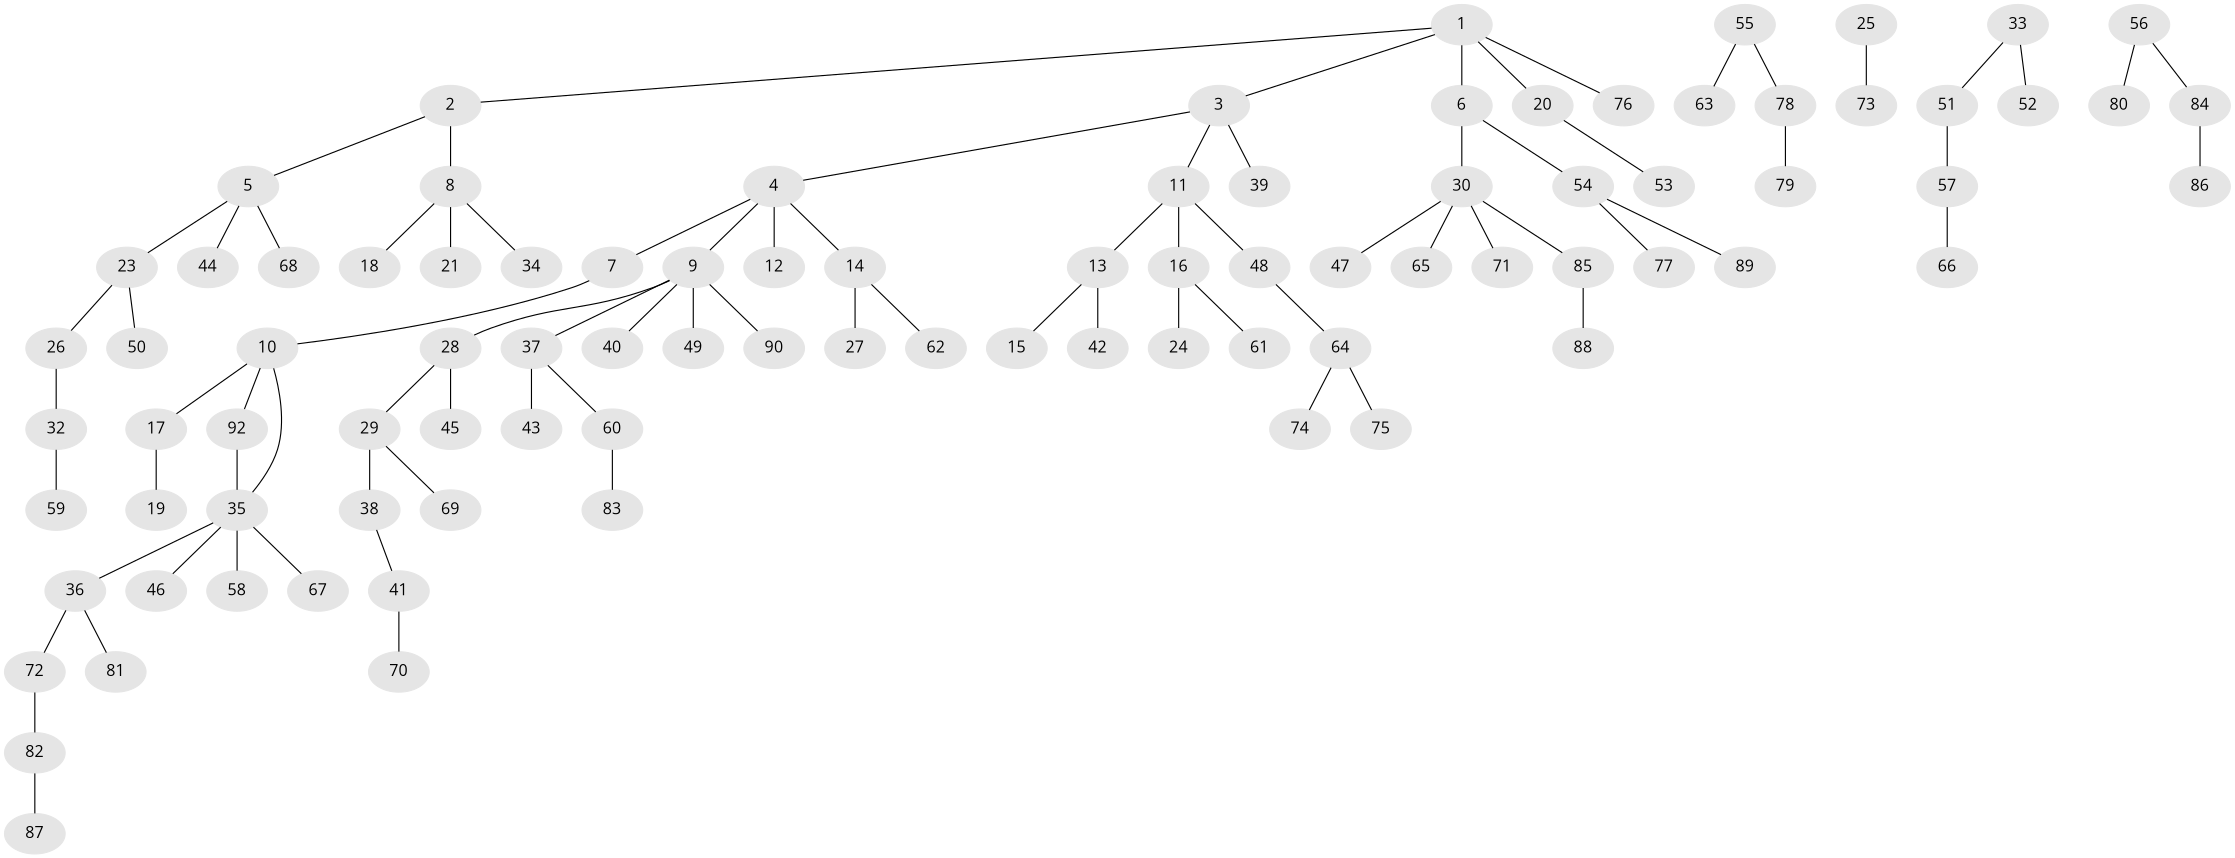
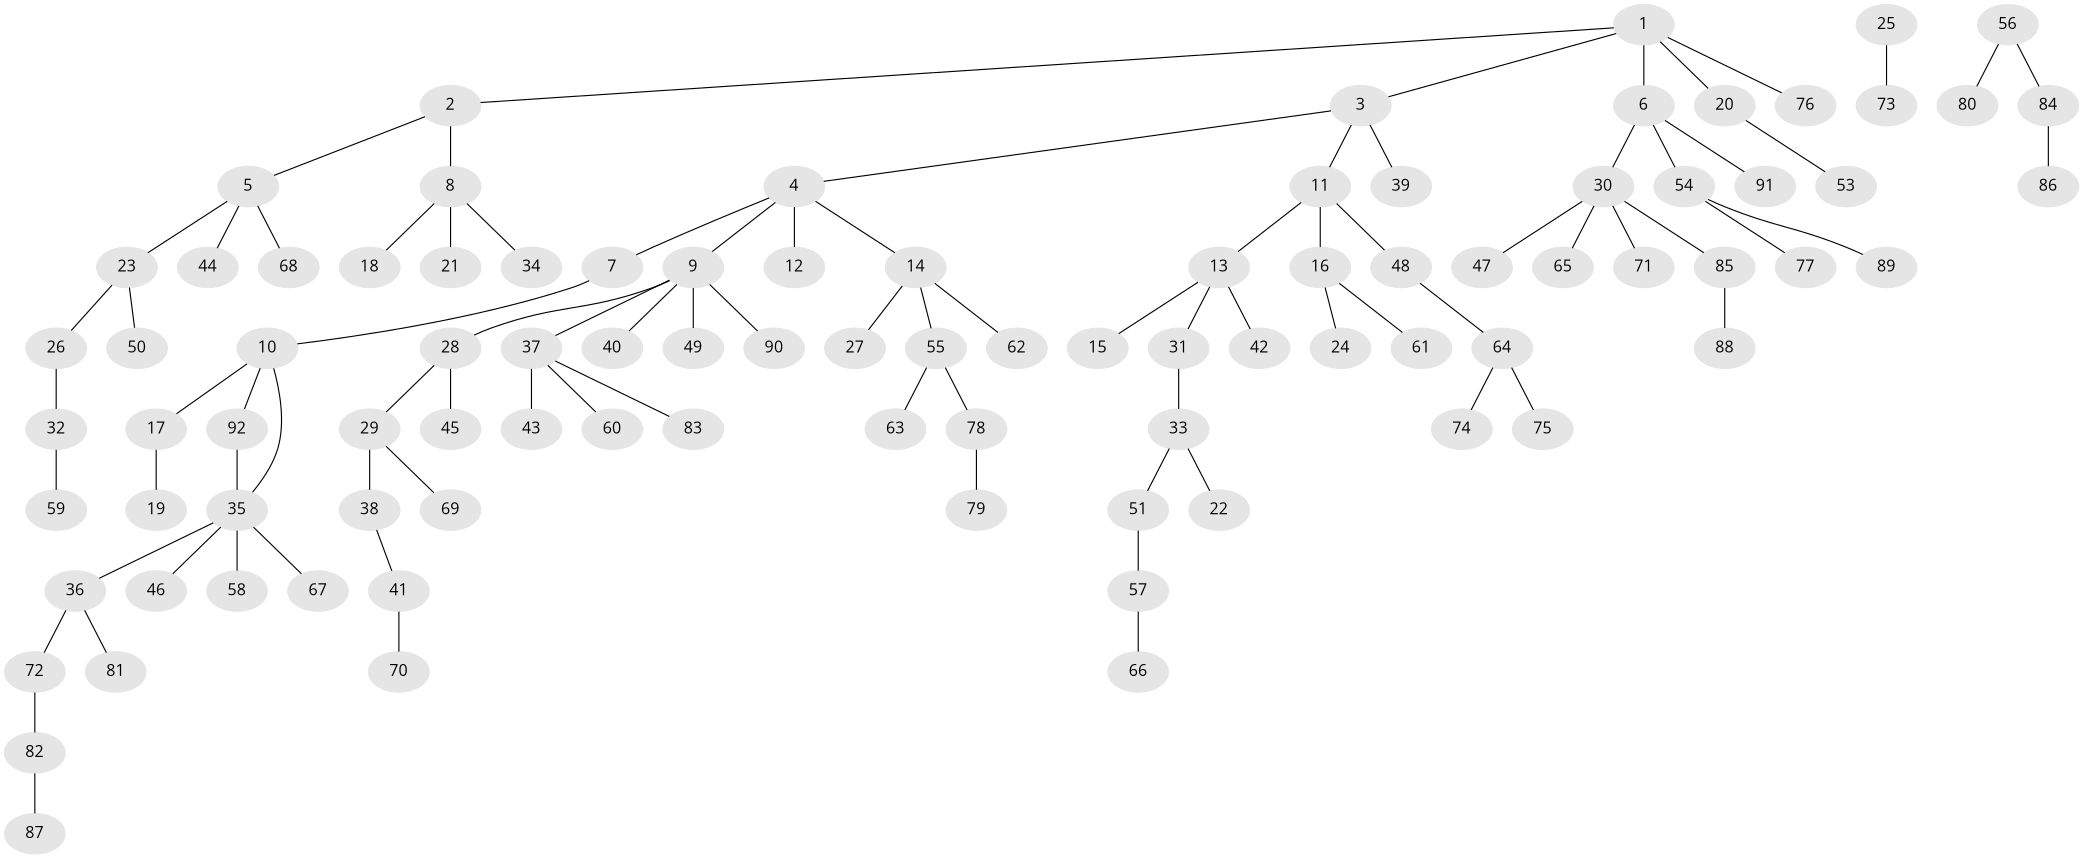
node "52": label "52" -> "22"
node "91": added
edge "14" -- "55": added
node "31": added
edge "60" -- "83": now "37" -- "83"
